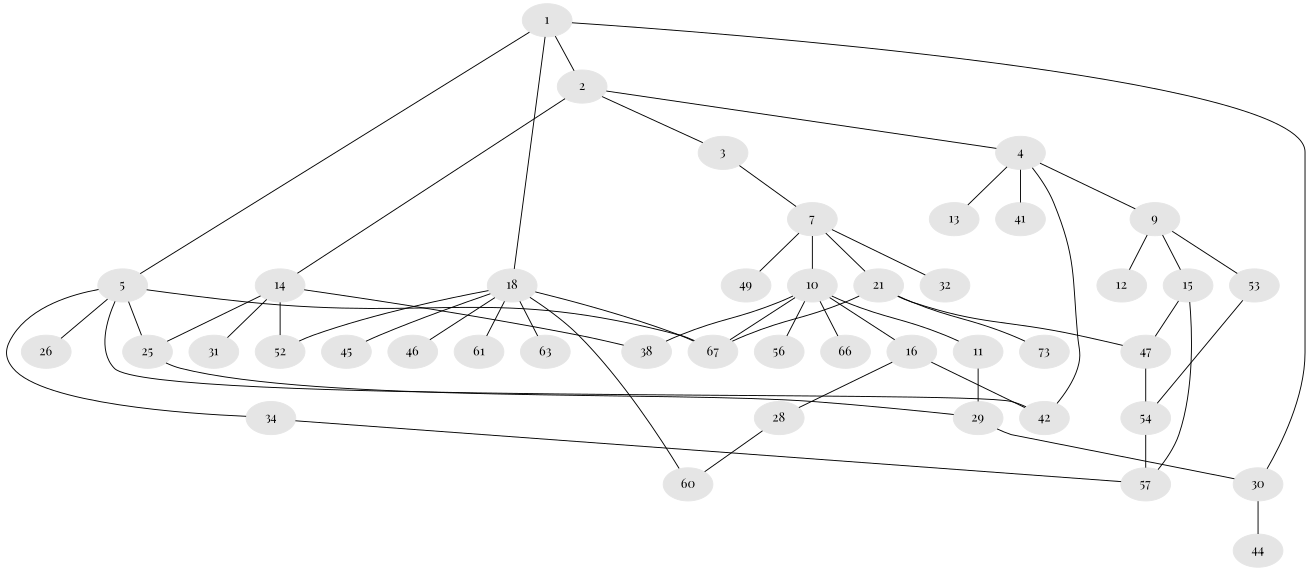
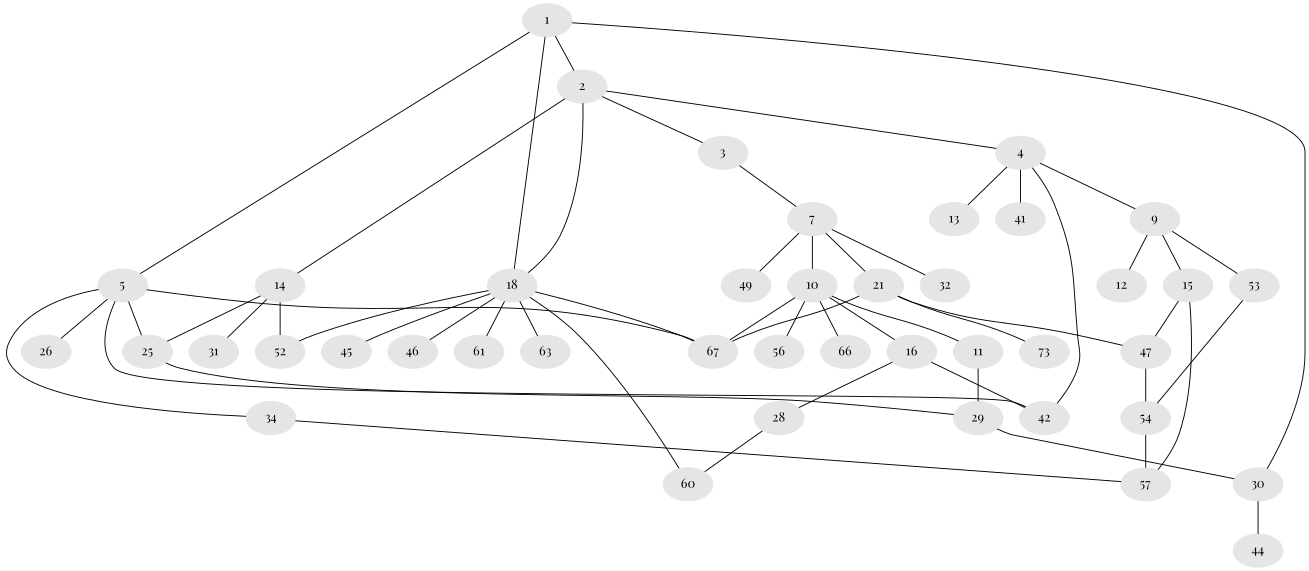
edge "2" -- "18": added
node "38": removed
